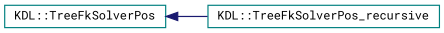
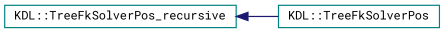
edge "KDL::TreeFkSolverPos_recursive" -> "KDL::TreeFkSolverPos": reversed
